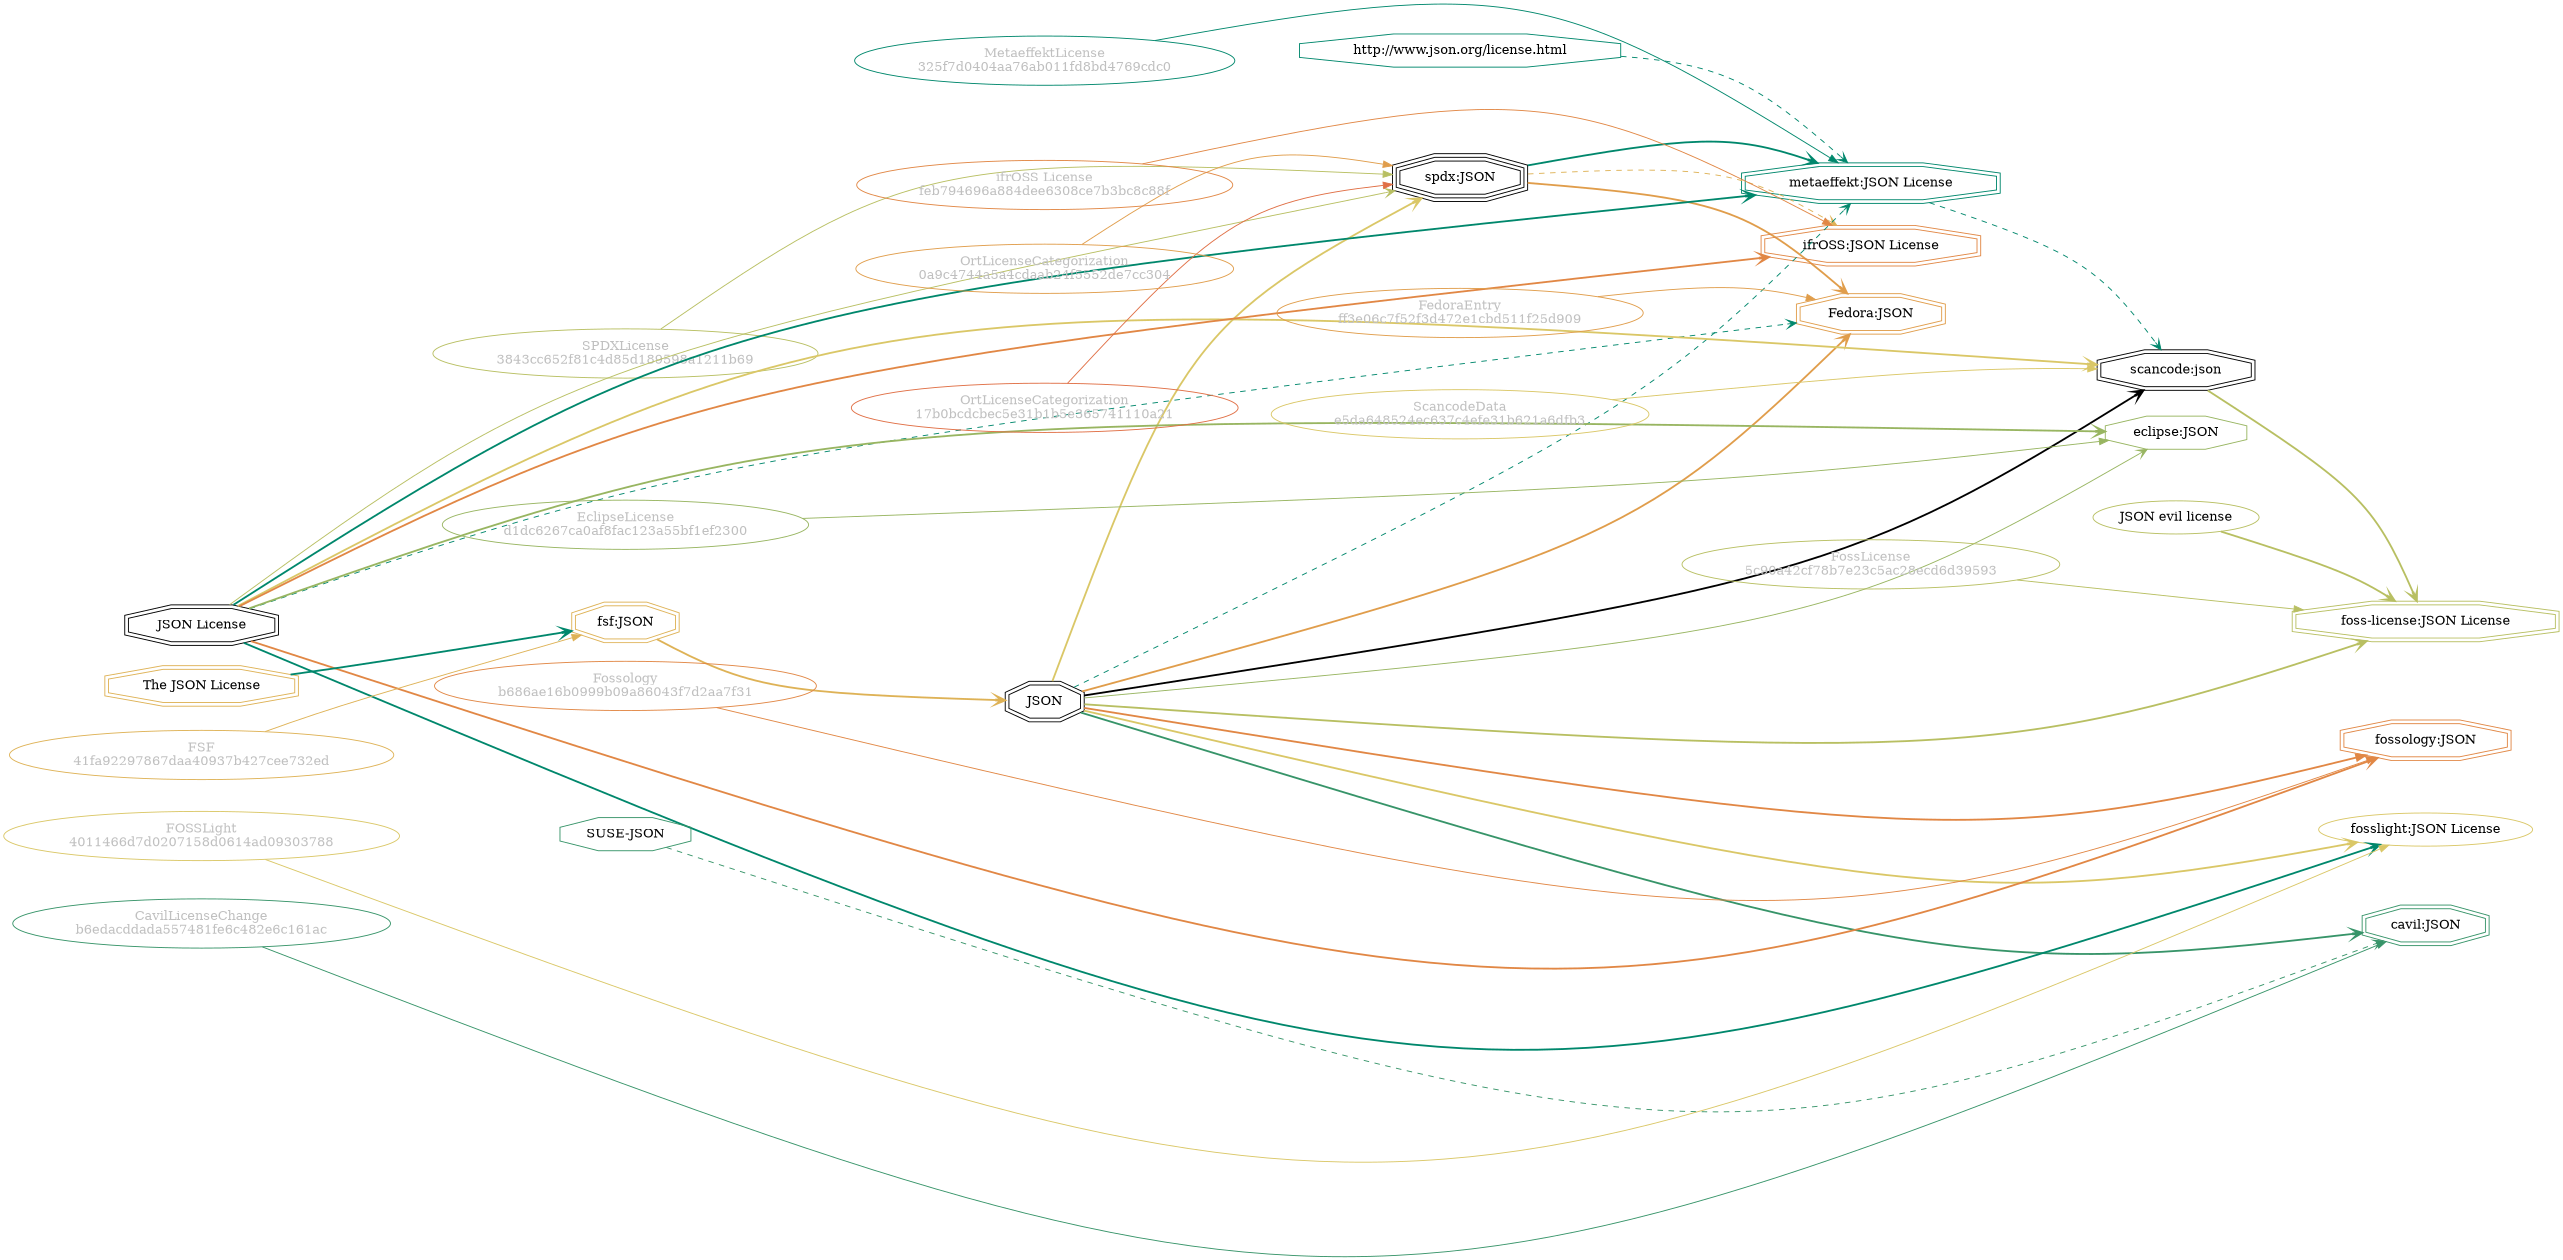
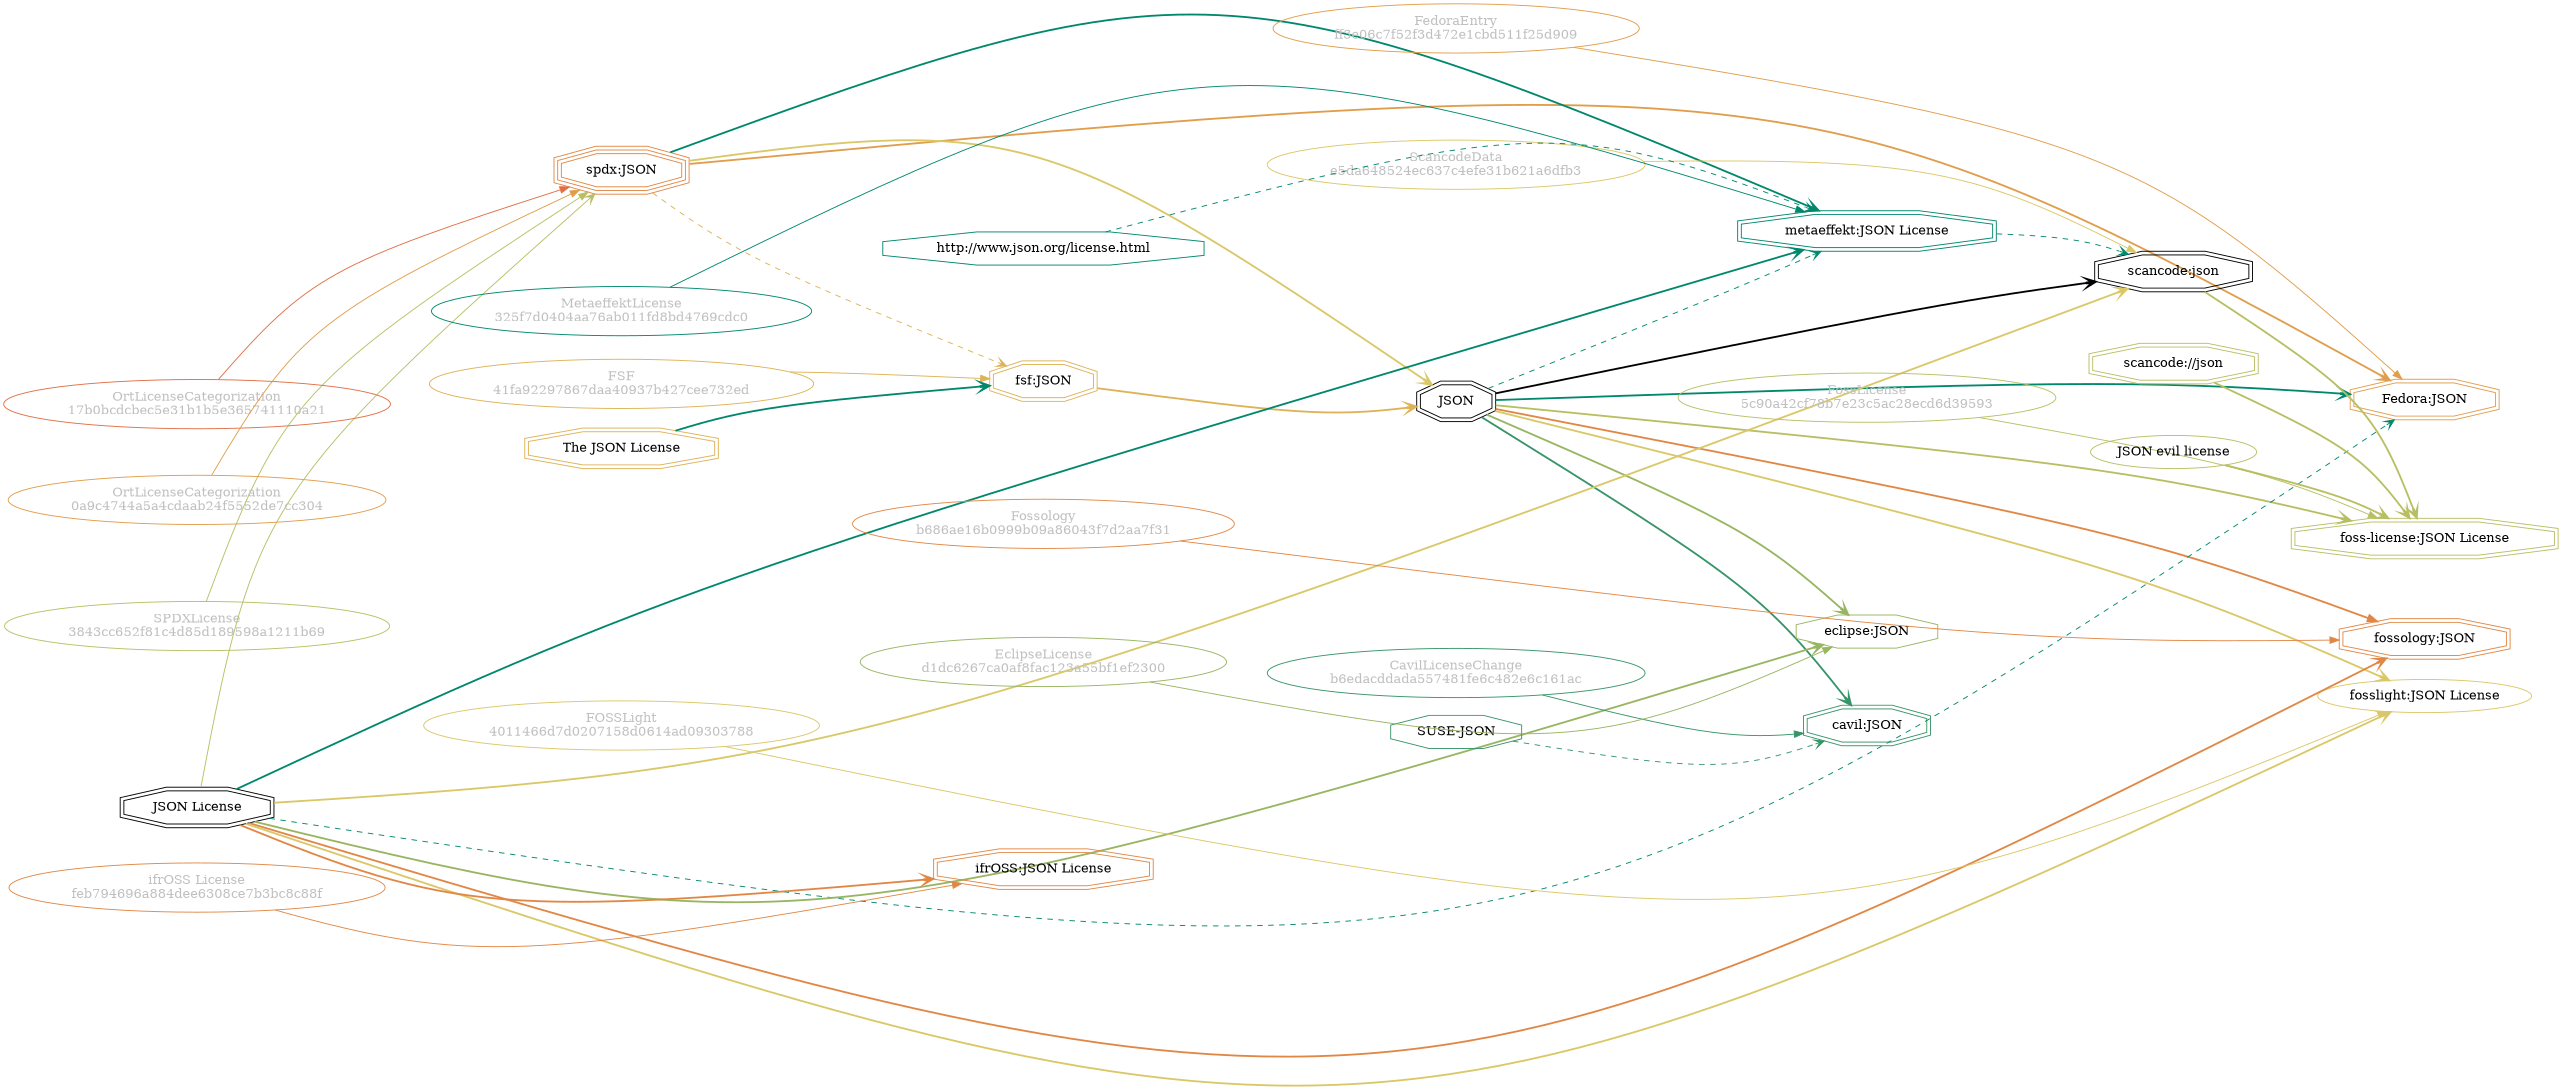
edge "spdx:JSON" -> "ifrOSS:JSON License": now "spdx:JSON" -> "fsf:JSON"
node "spdx:JSON": color black -> #e18745
node "scancode://json": added
edge "JSON" -> "Fedora:JSON": color #e09d4b -> #00876c
edge "JSON" -> "eclipse:JSON": style solid -> bold
edge "JSON License" -> "fosslight:JSON License": color #00876c -> #dac767
